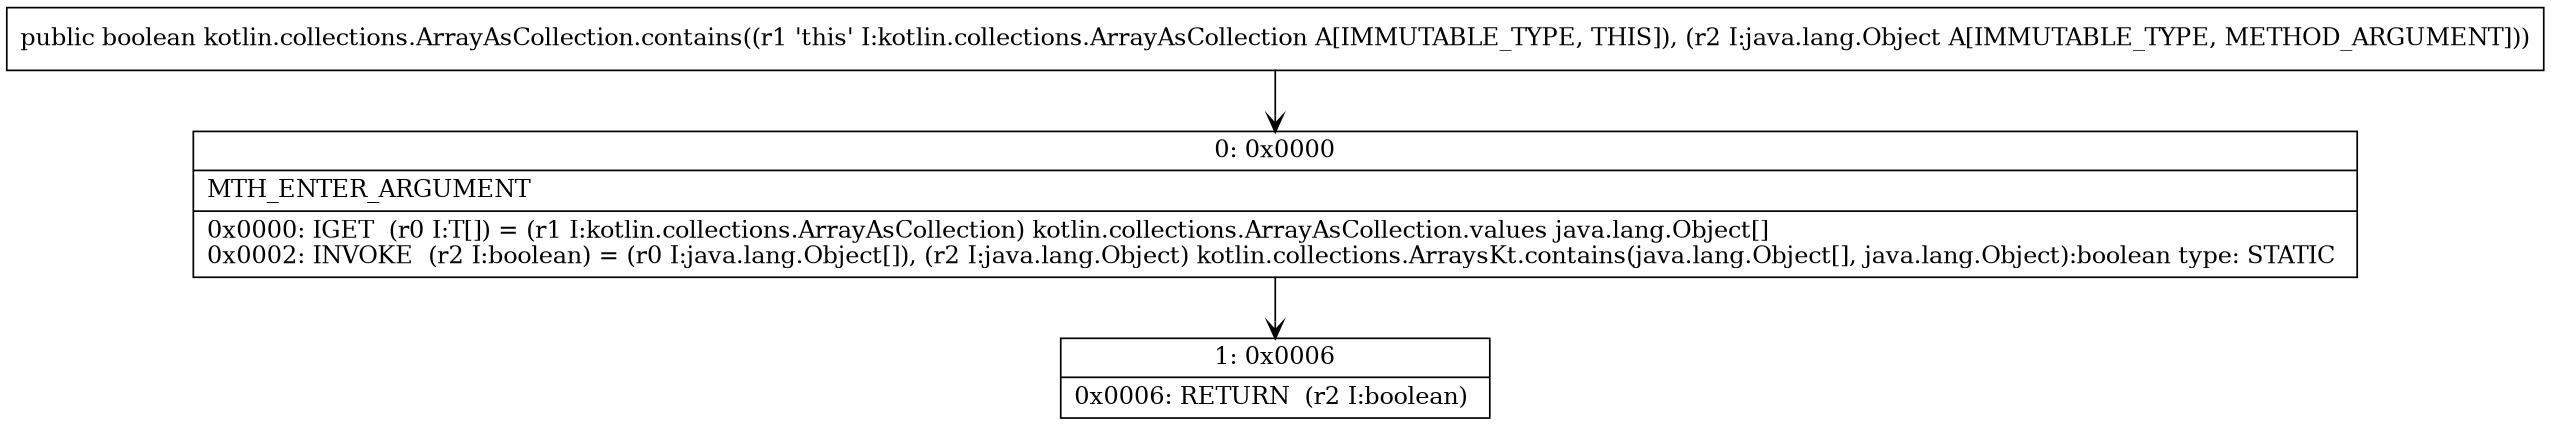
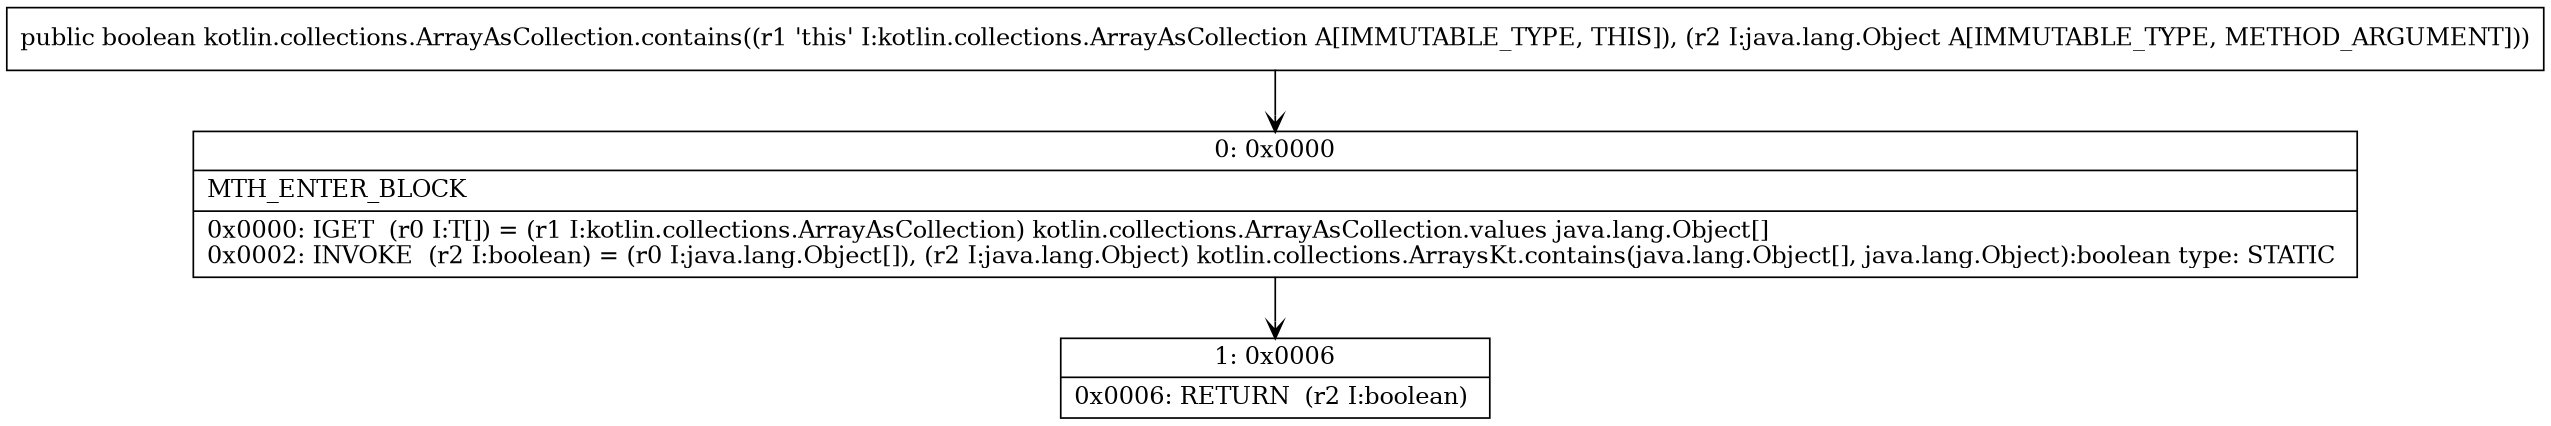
node "0: 0x0000": text "MTH_ENTER_ARGUMENT" -> "MTH_ENTER_BLOCK"
